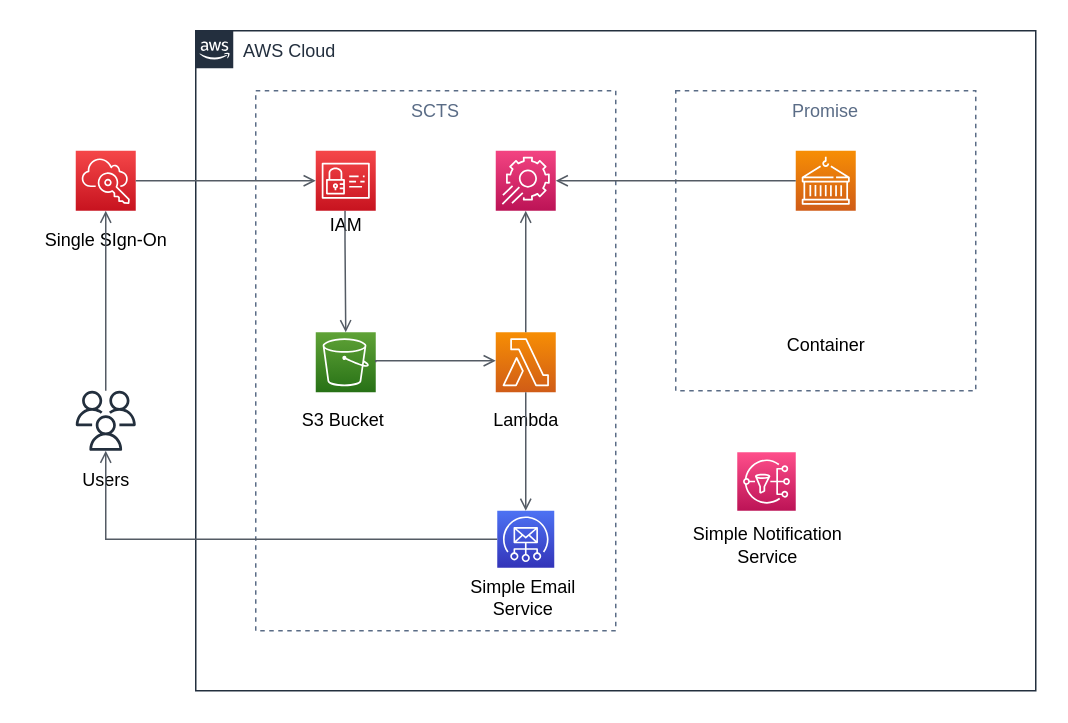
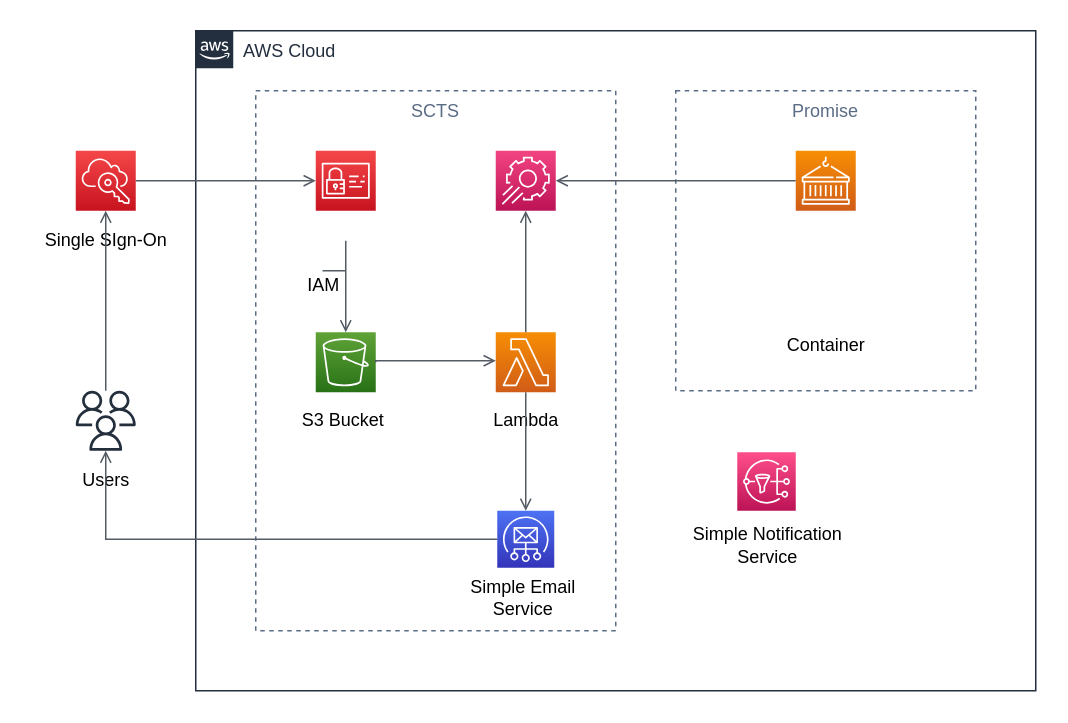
node "IAM": moved (346, 226) -> (323, 286)
